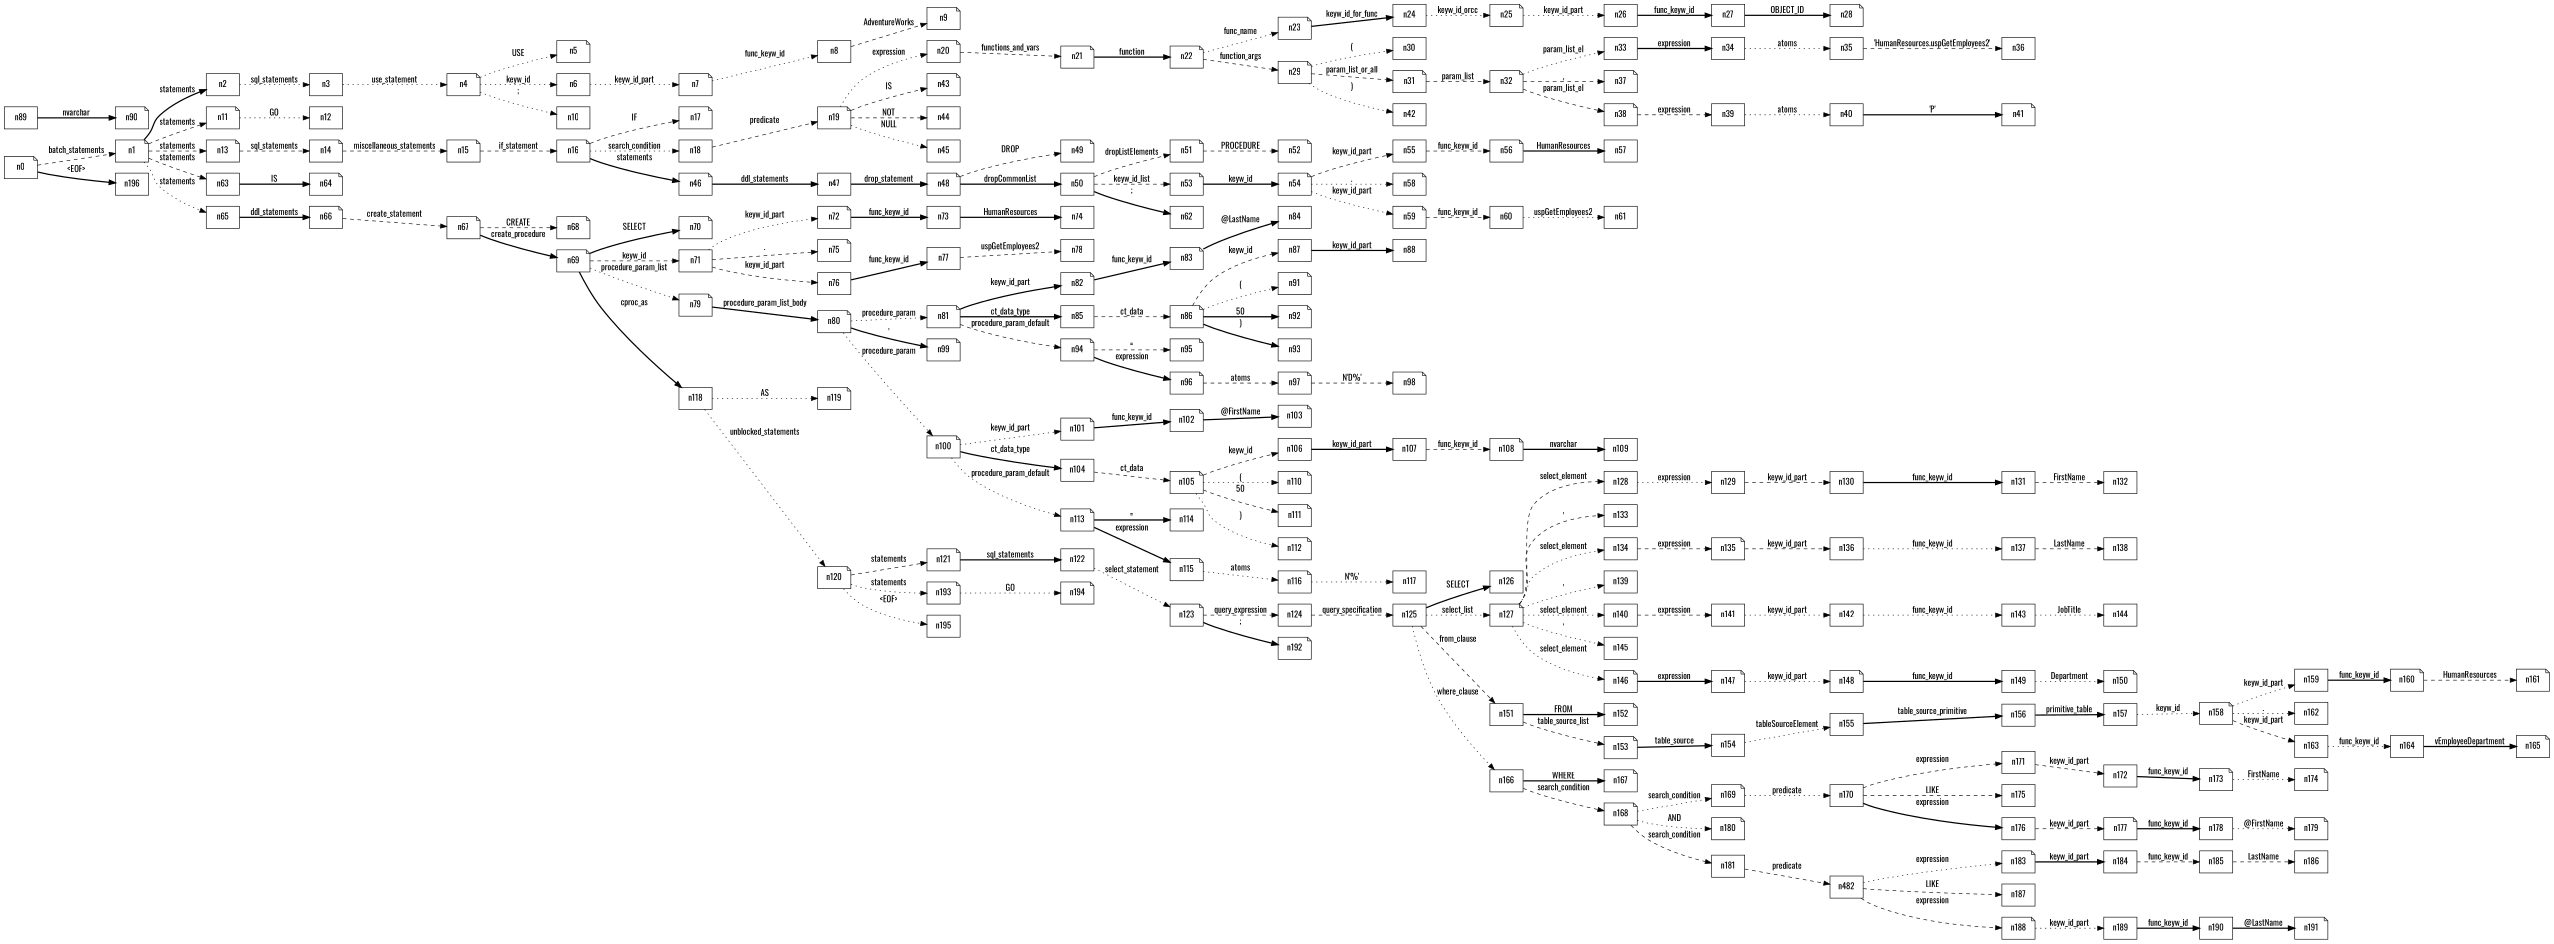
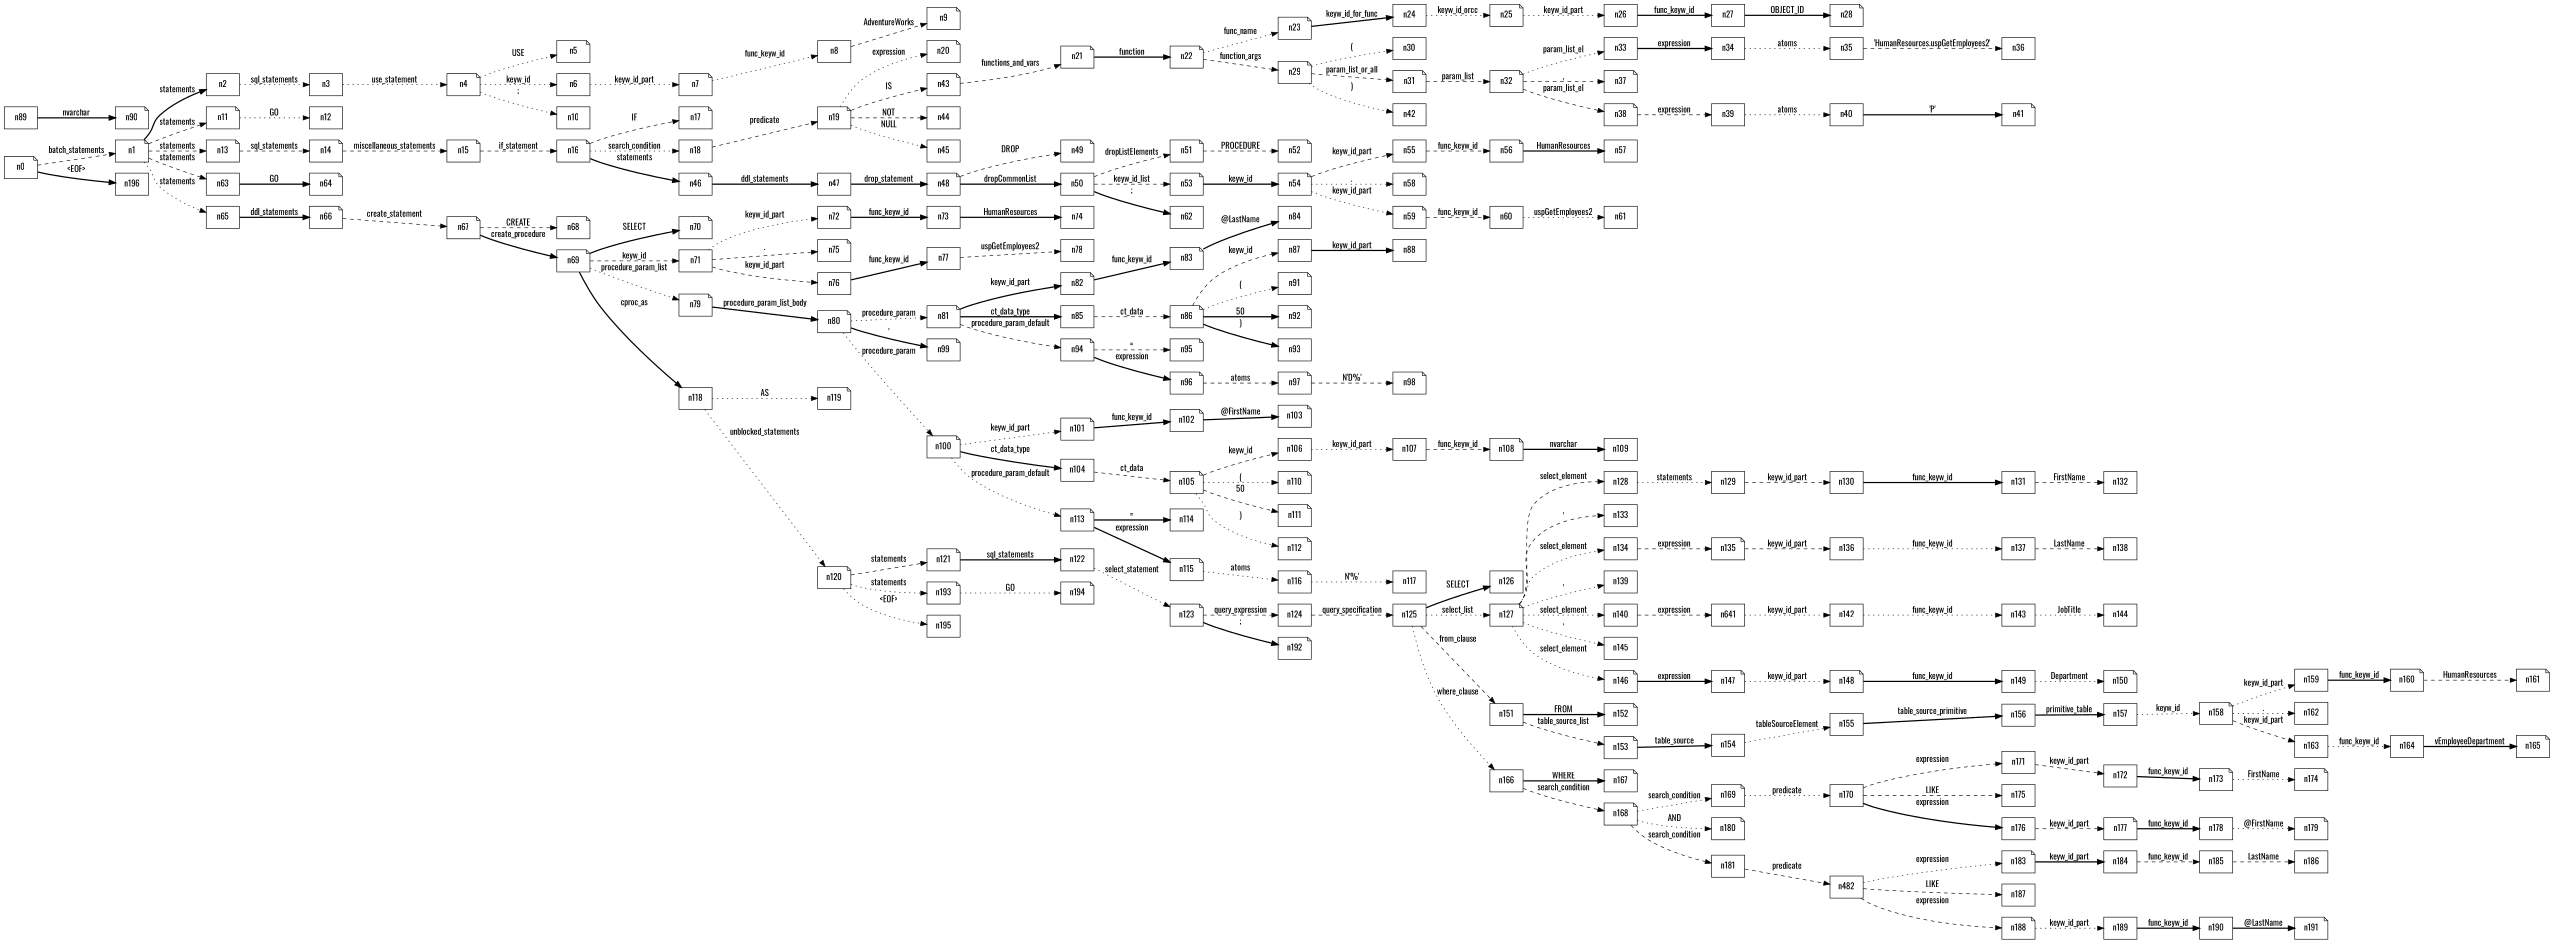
edge "n20" -> "n21": now "n43" -> "n21"
edge "n63" -> "n64": label "IS" -> "GO"
edge "n106" -> "n107": style bold -> dotted
edge "n128" -> "n129": label "expression" -> "statements"
node "n141": label "n141" -> "n641"
